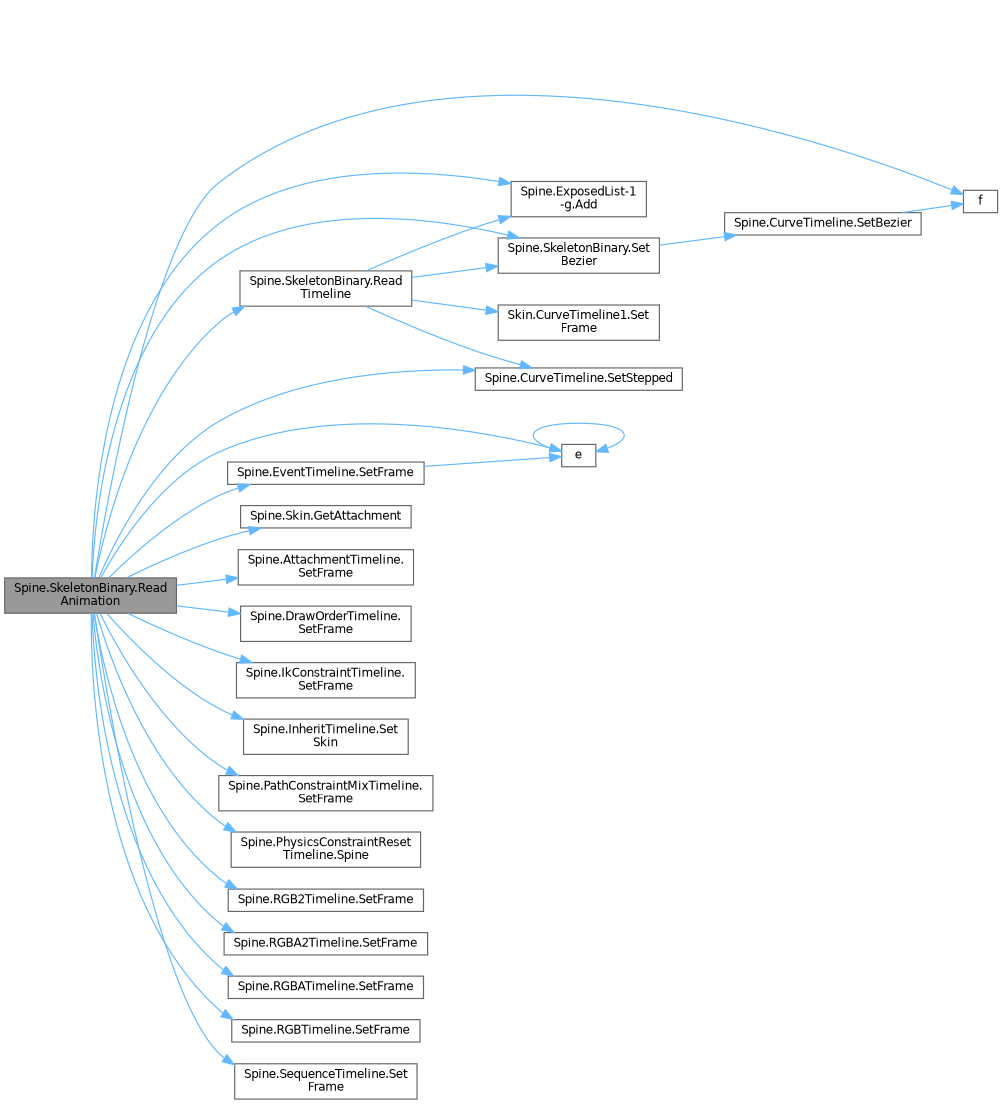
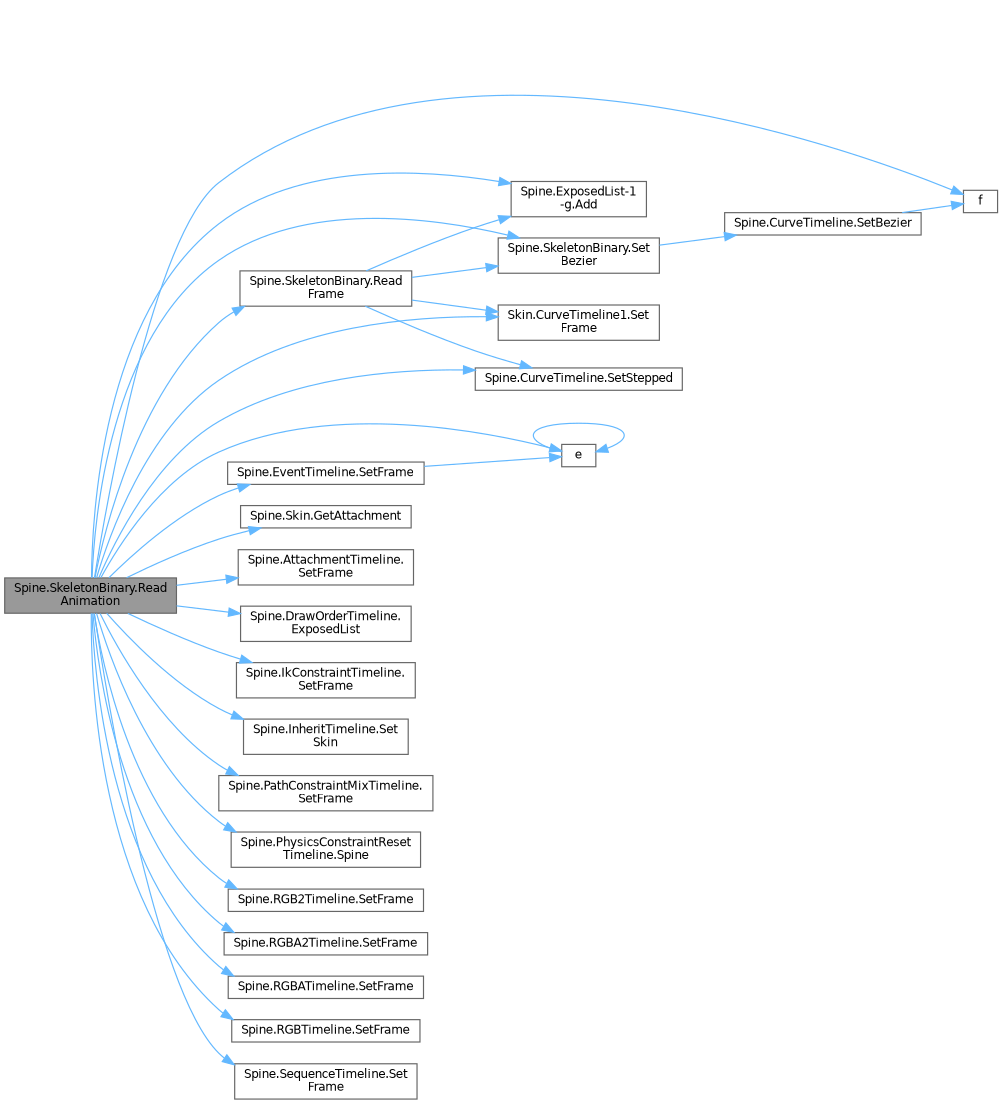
node "Spine.SkeletonBinary.Read Timeline": label "Spine.SkeletonBinary.Read Timeline" -> "Spine.SkeletonBinary.Read Frame"
edge "Spine.SkeletonBinary.Read Animation" -> "Skin.CurveTimeline1.Set Frame": added
node "Spine.DrawOrderTimeline. SetFrame": label "Spine.DrawOrderTimeline. SetFrame" -> "Spine.DrawOrderTimeline. ExposedList"
